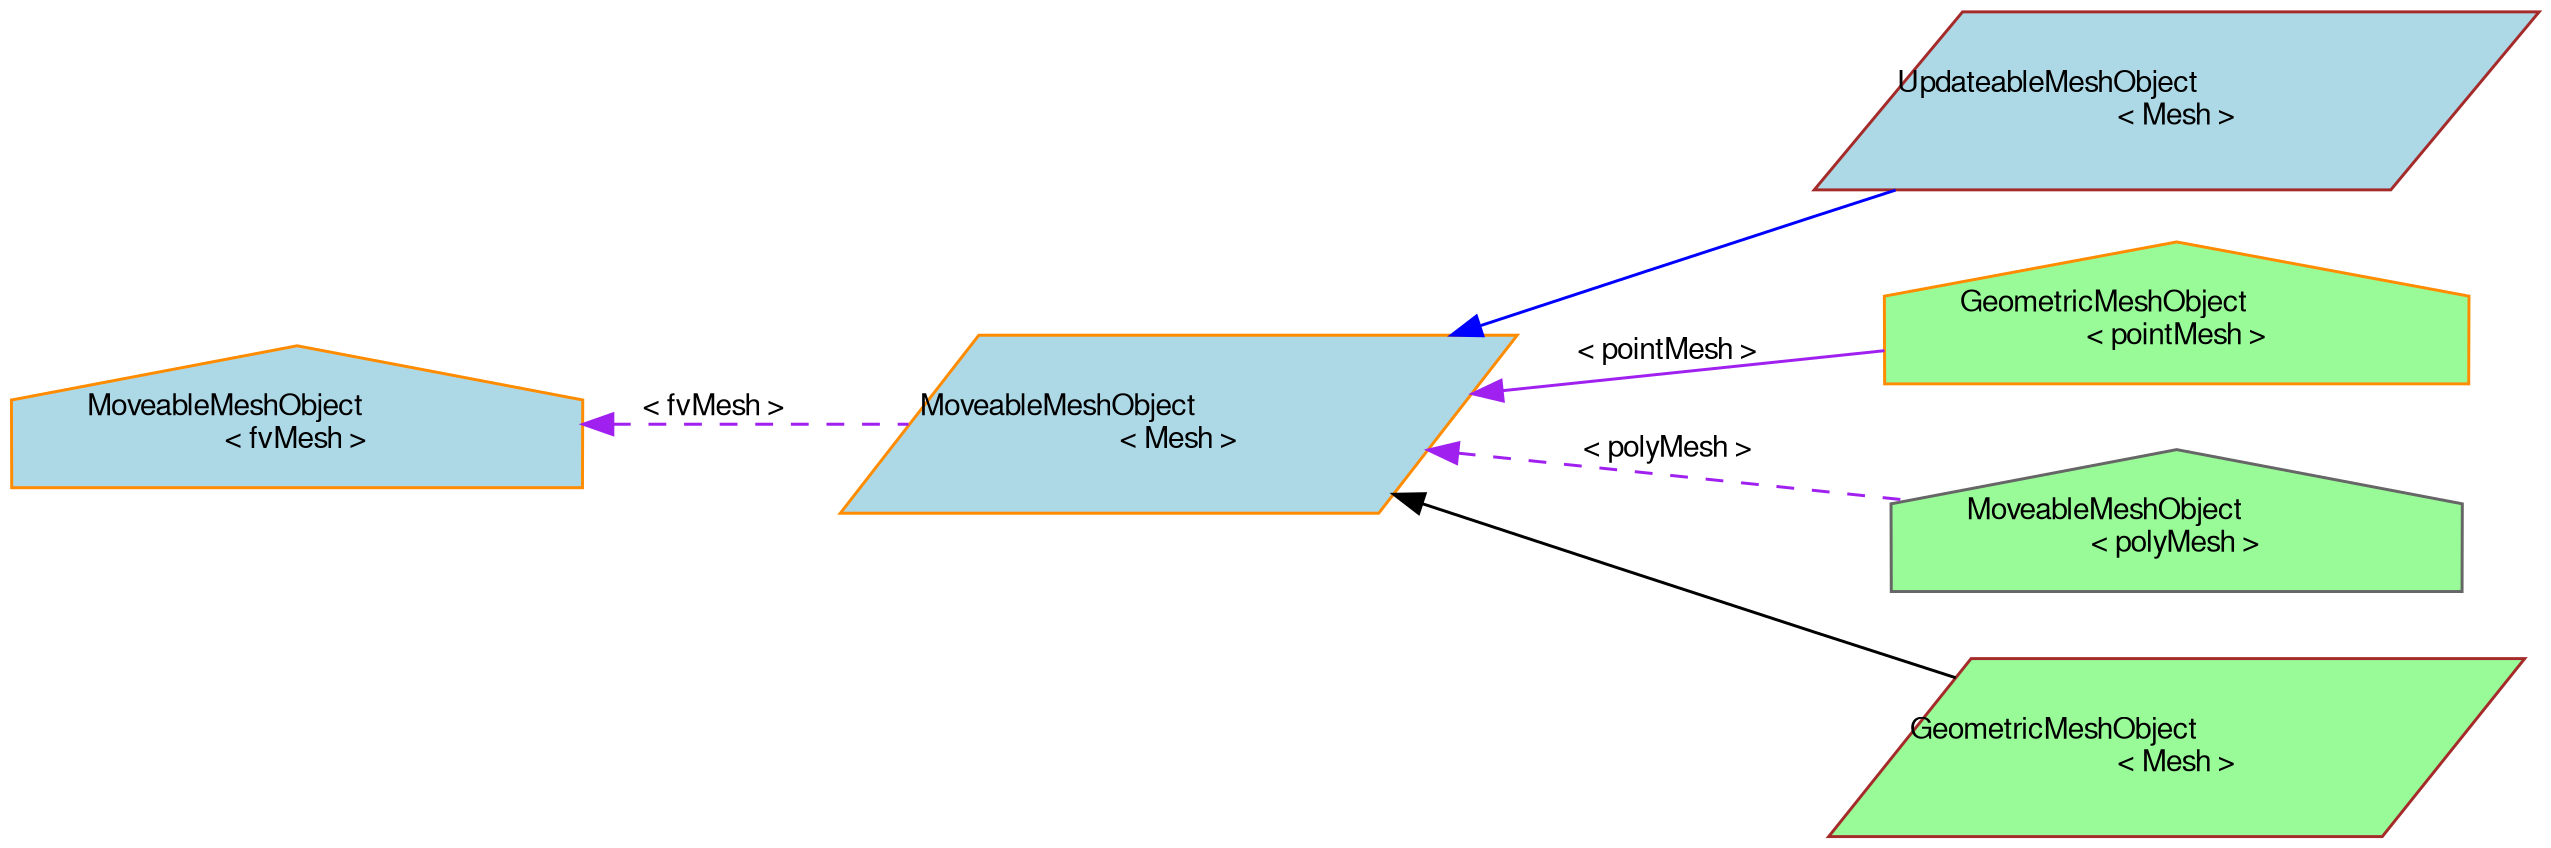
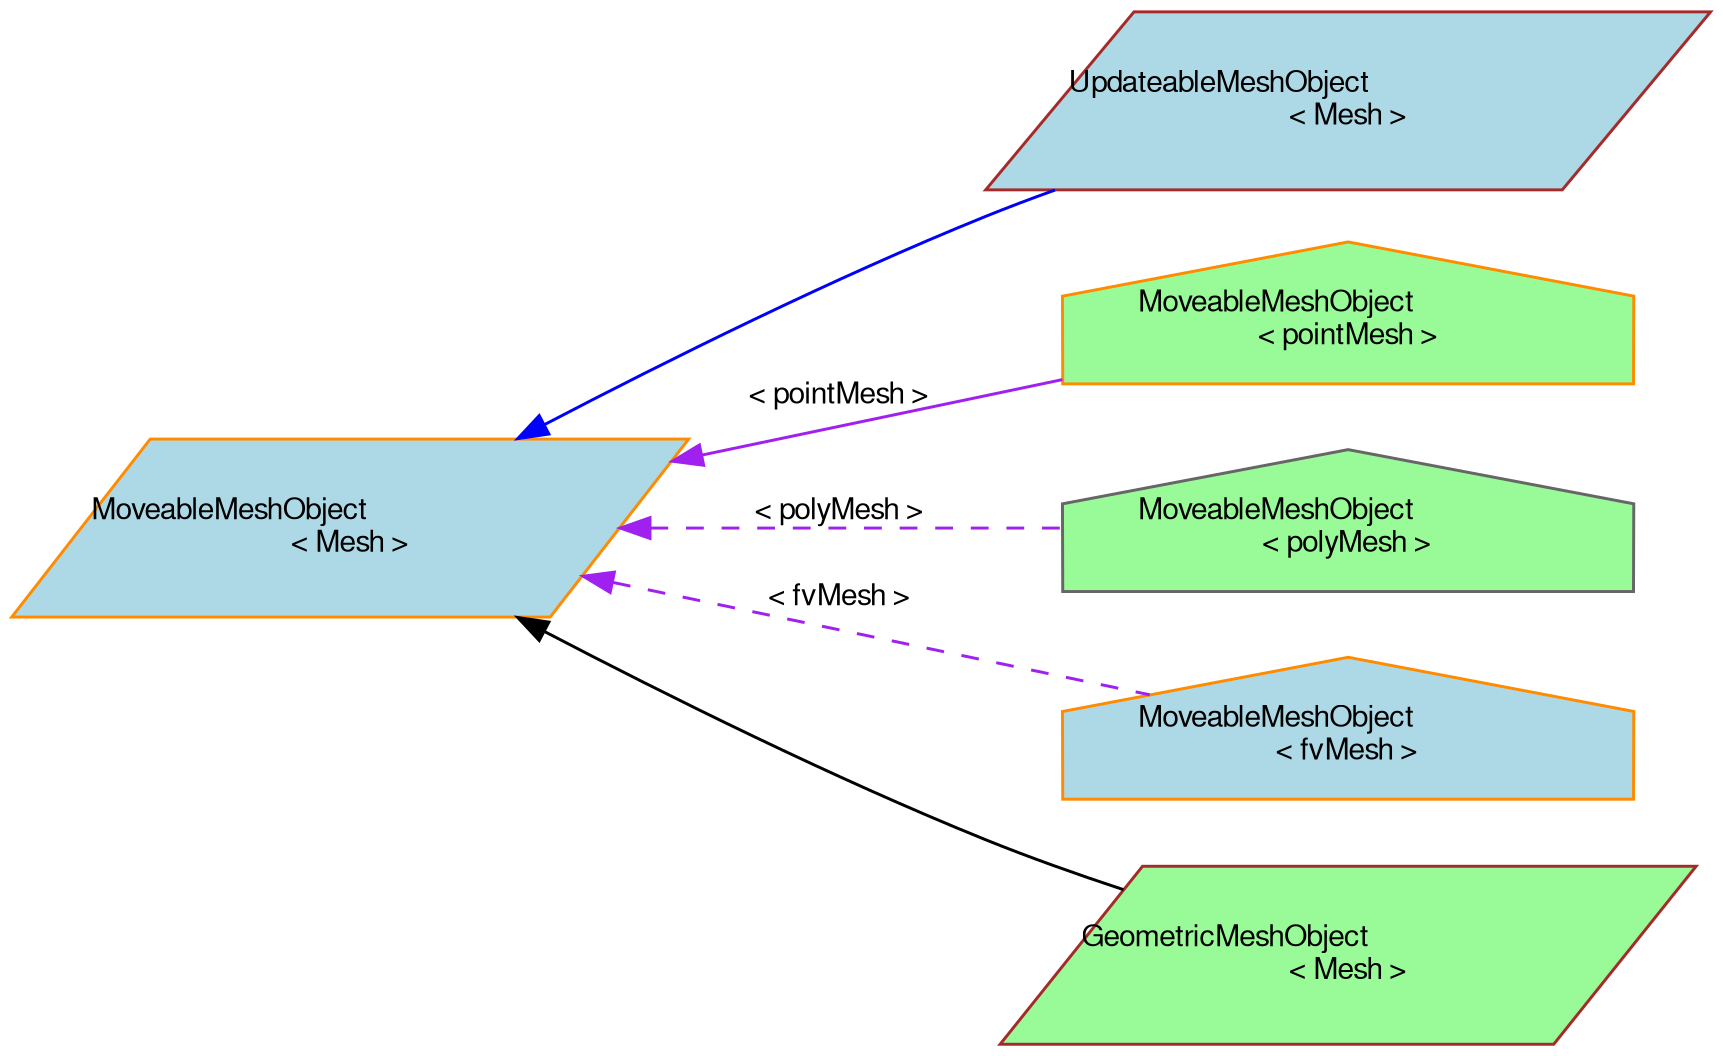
node "GeometricMeshObject < pointMesh >": label "GeometricMeshObject < pointMesh >" -> "MoveableMeshObject < pointMesh >"
edge "MoveableMeshObject < Mesh >" -> "MoveableMeshObject < fvMesh >": reversed
